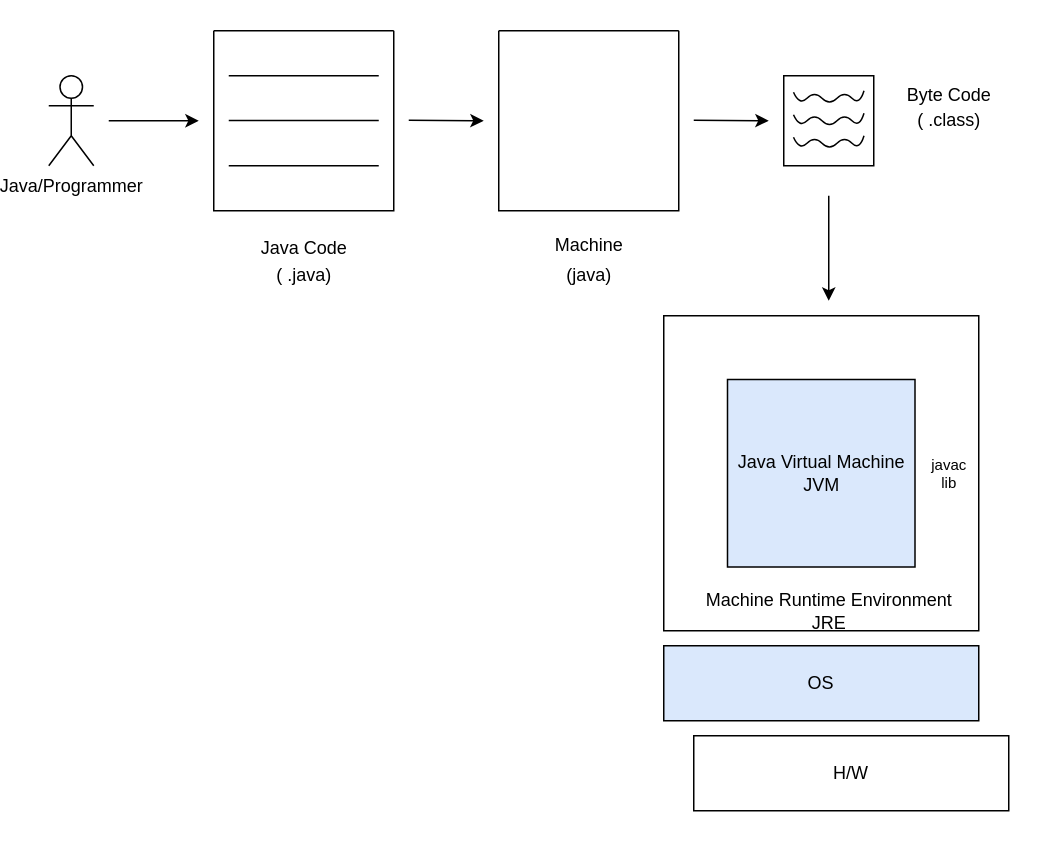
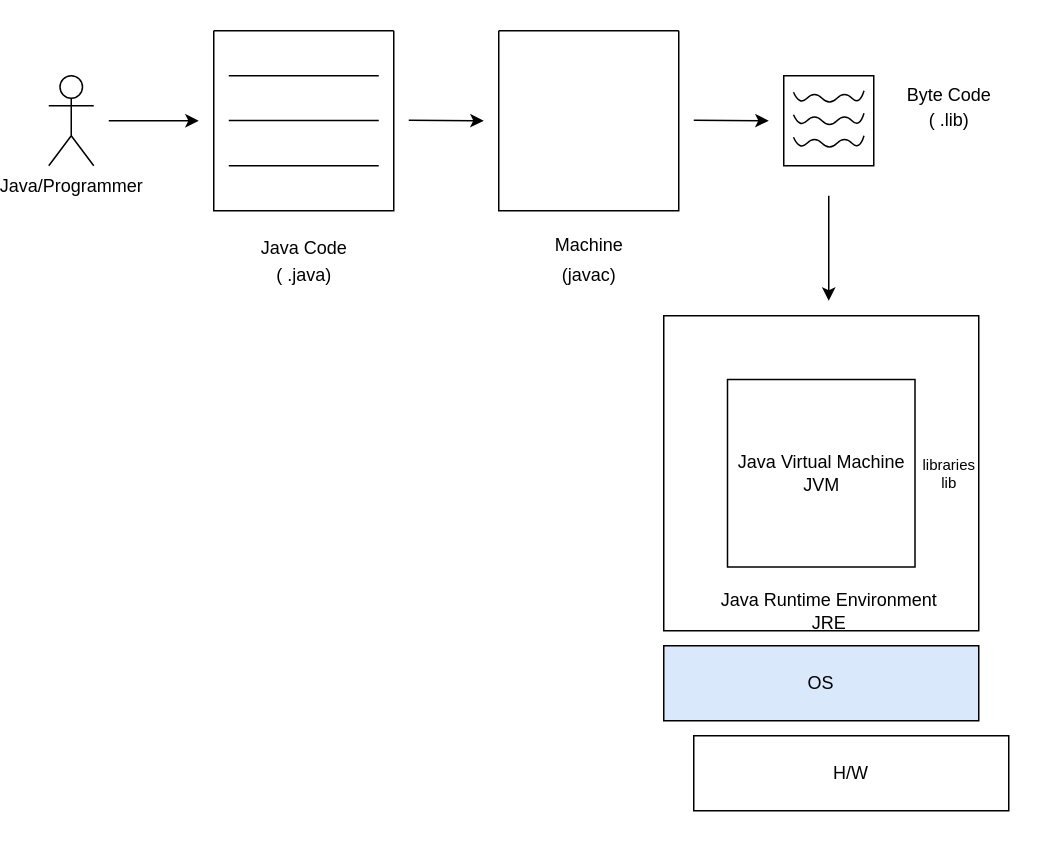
node "( .class)": label "( .class)" -> "( .lib)"
node "(java)": label "(java)" -> "(javac)"
node "Java Virtual Machine JVM": fillcolor #dae8fc -> #ffffff
node "javac lib": label "javac lib" -> "libraries lib"
node "Machine Runtime Environment JRE": label "Machine Runtime Environment JRE" -> "Java Runtime Environment JRE"
